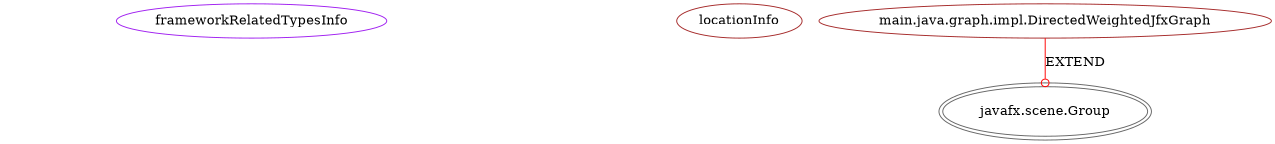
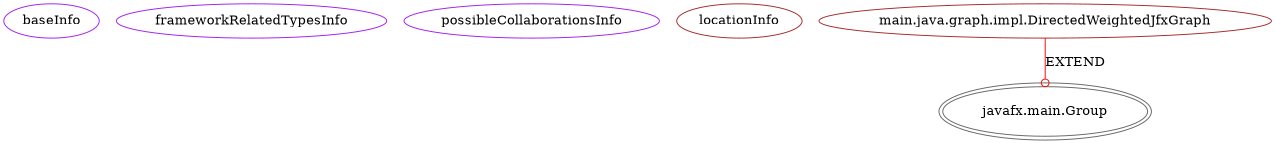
node "baseInfo": added
node "possibleCollaborationsInfo": added
node "javafx.scene.Group": label "javafx.scene.Group" -> "javafx.main.Group"
